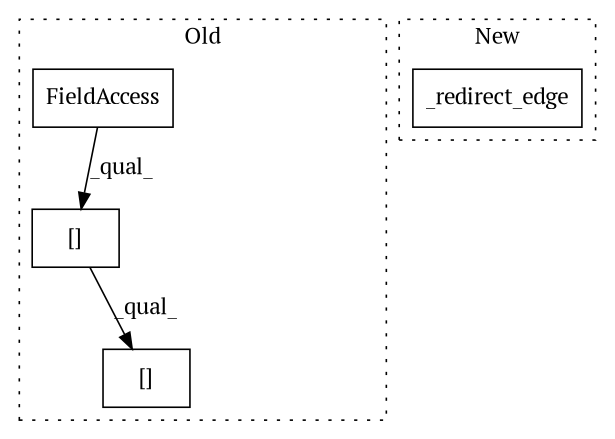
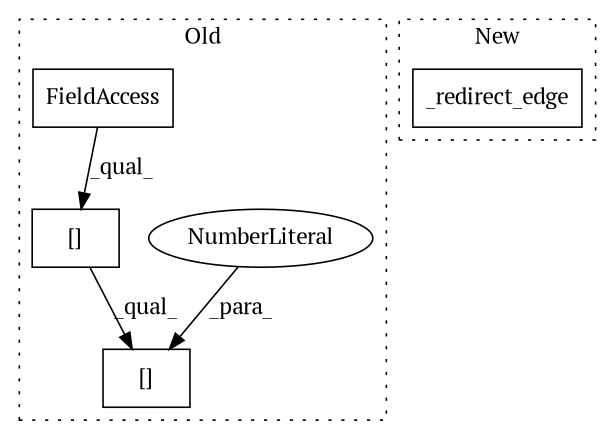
node "NumberLiteral": added
